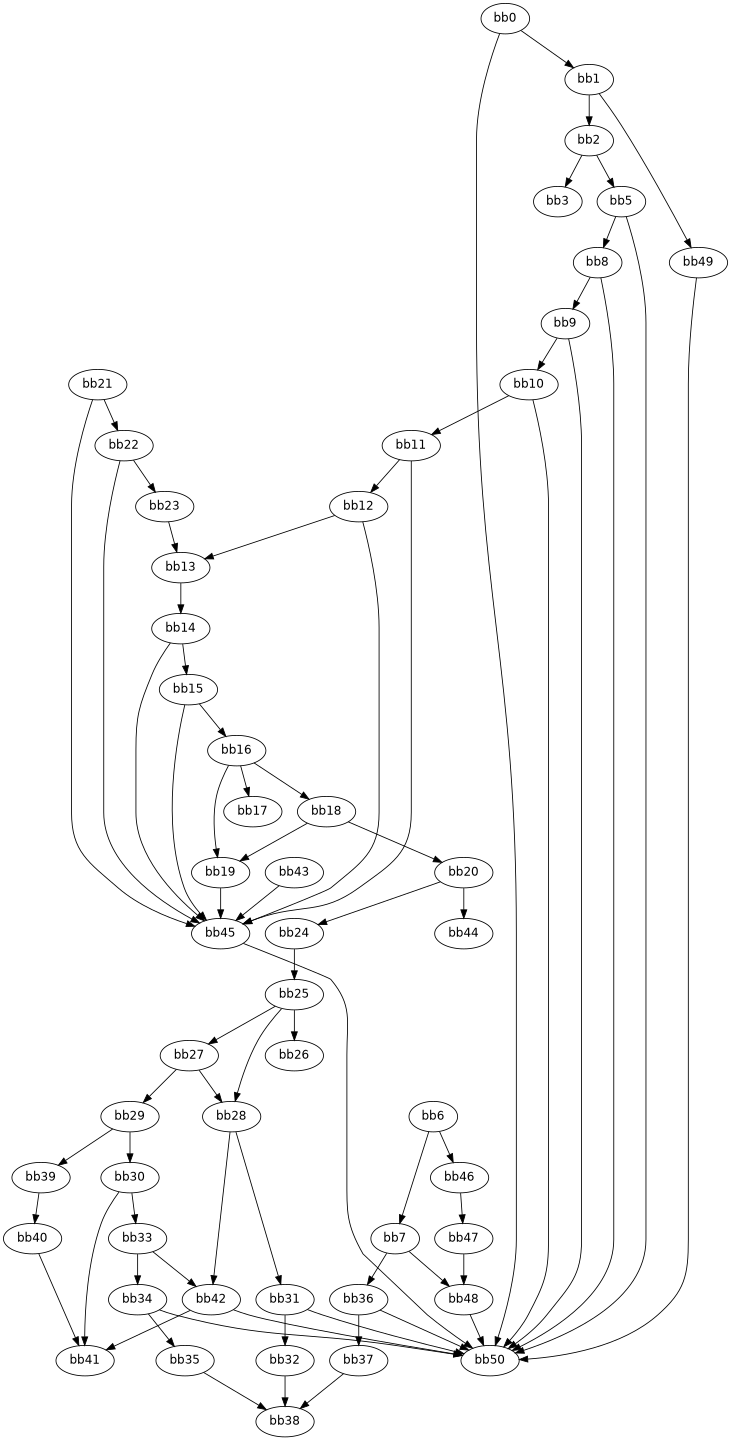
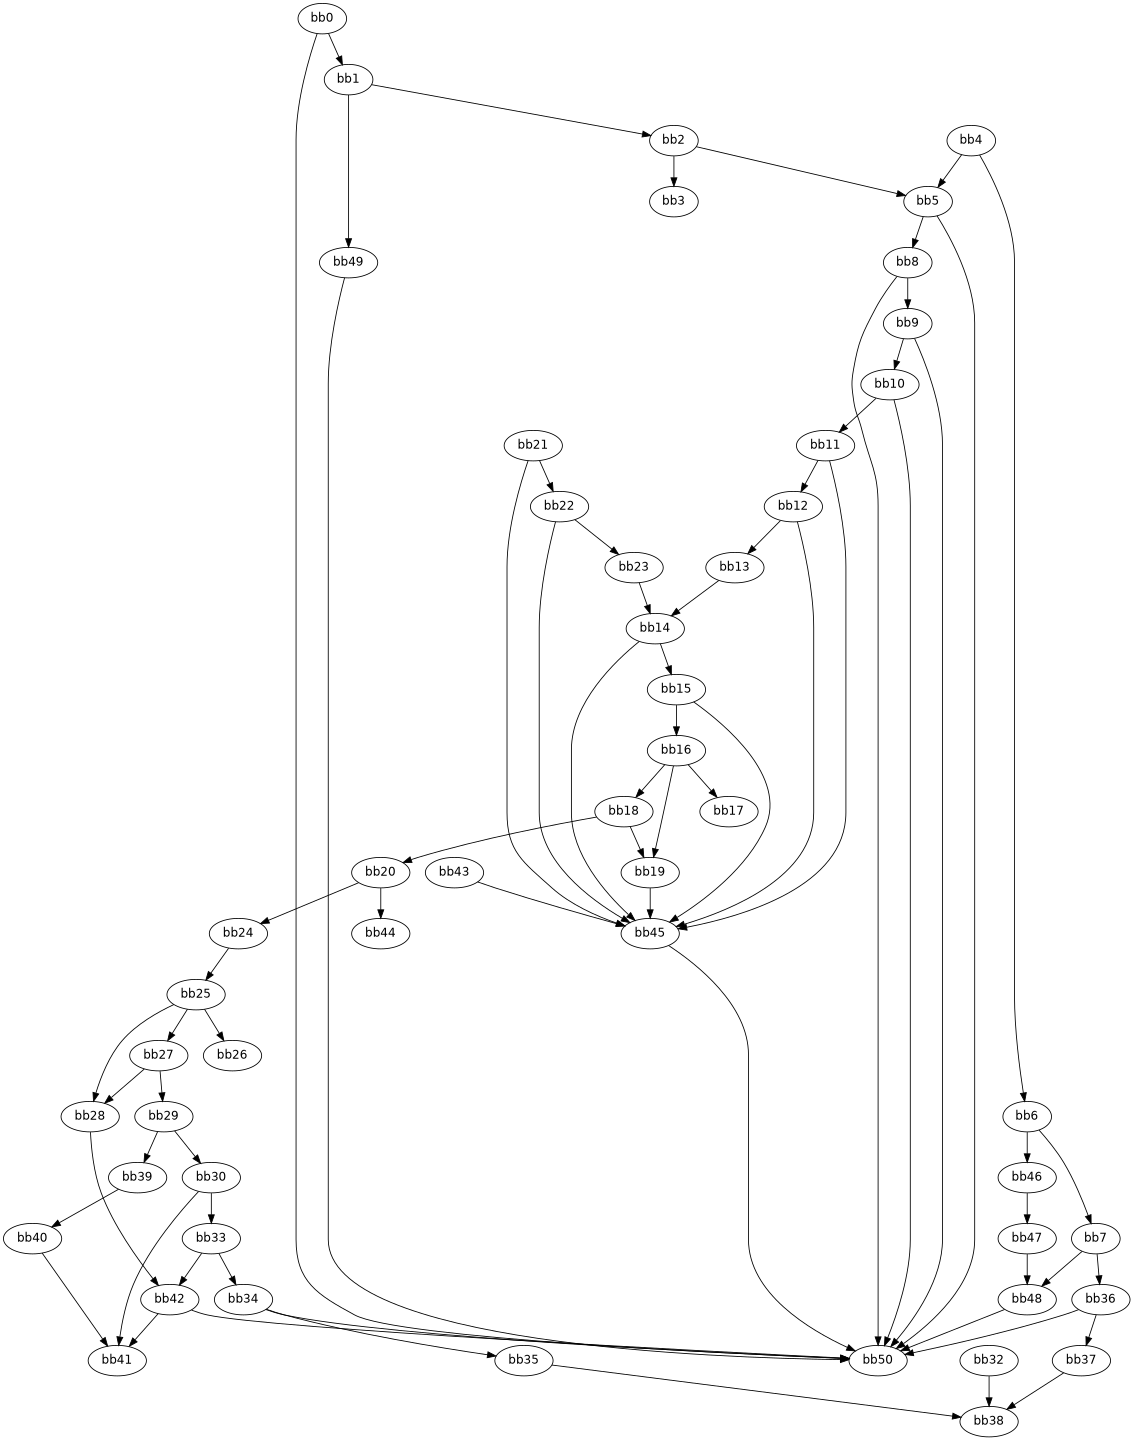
node "bb4": added
edge "bb23" -> "bb13": now "bb23" -> "bb14"
node "bb31": removed
